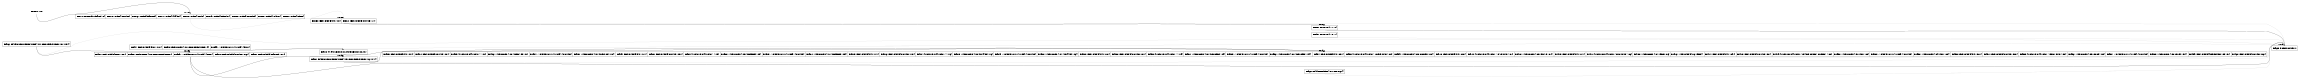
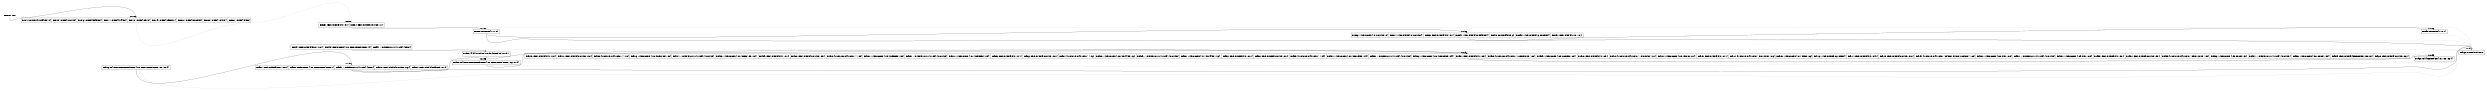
node "30886: write-property[v3,'promise',v2]": added
edge "30913: read-variable['this',v11,-]" -> "30961: call-freezeObject [v34,v35,v36,-]*": added
